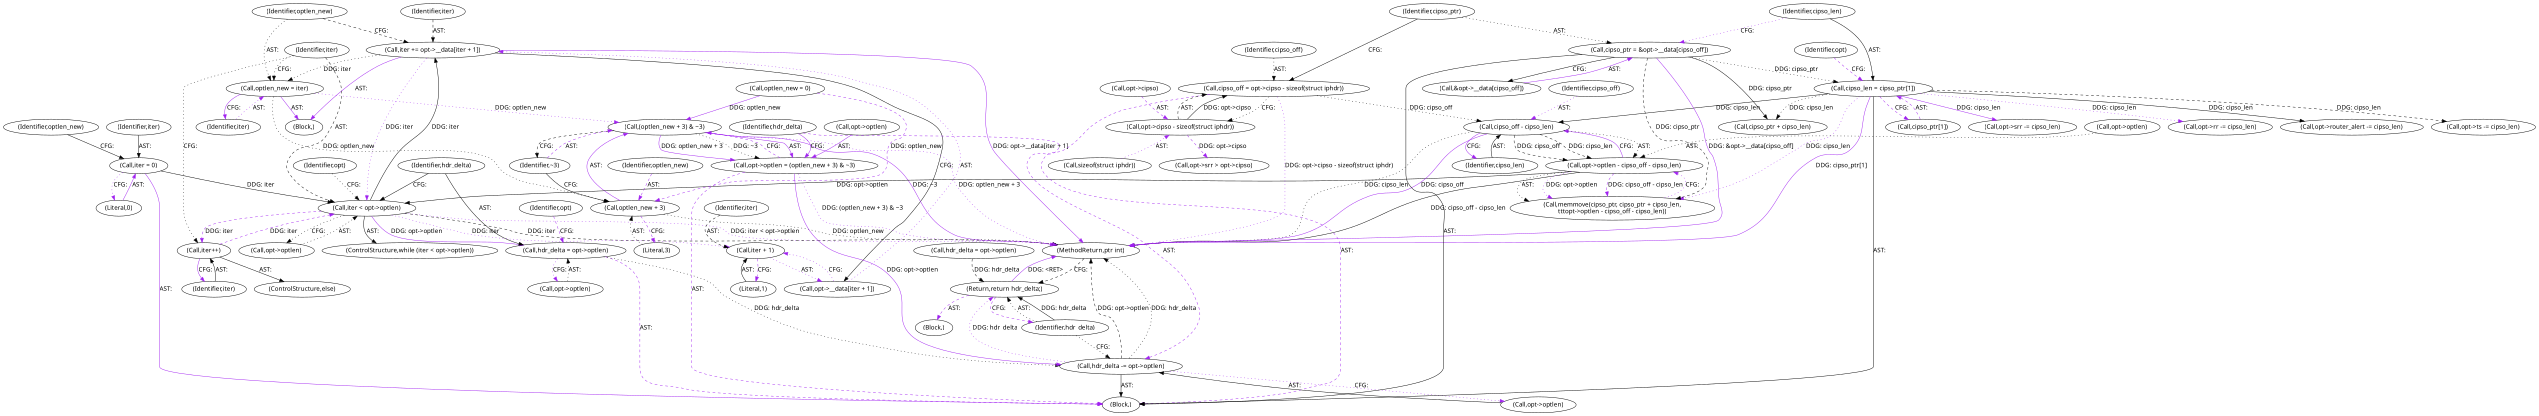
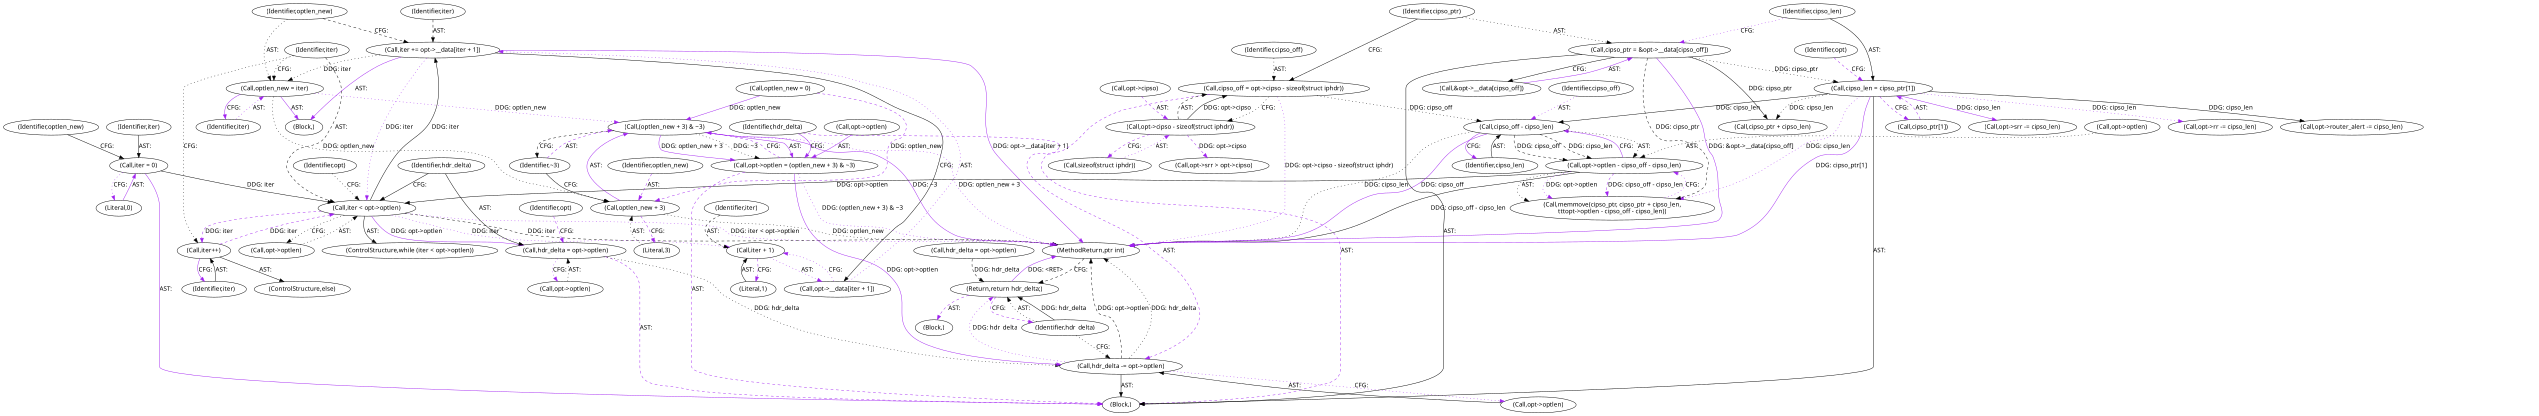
node "(Call,opt->ts -= cipso_len)": removed
edge "(Call,opt->cipso - sizeof(struct iphdr))" -> "(Call,sizeof(struct iphdr))": added, label "CFG:"
